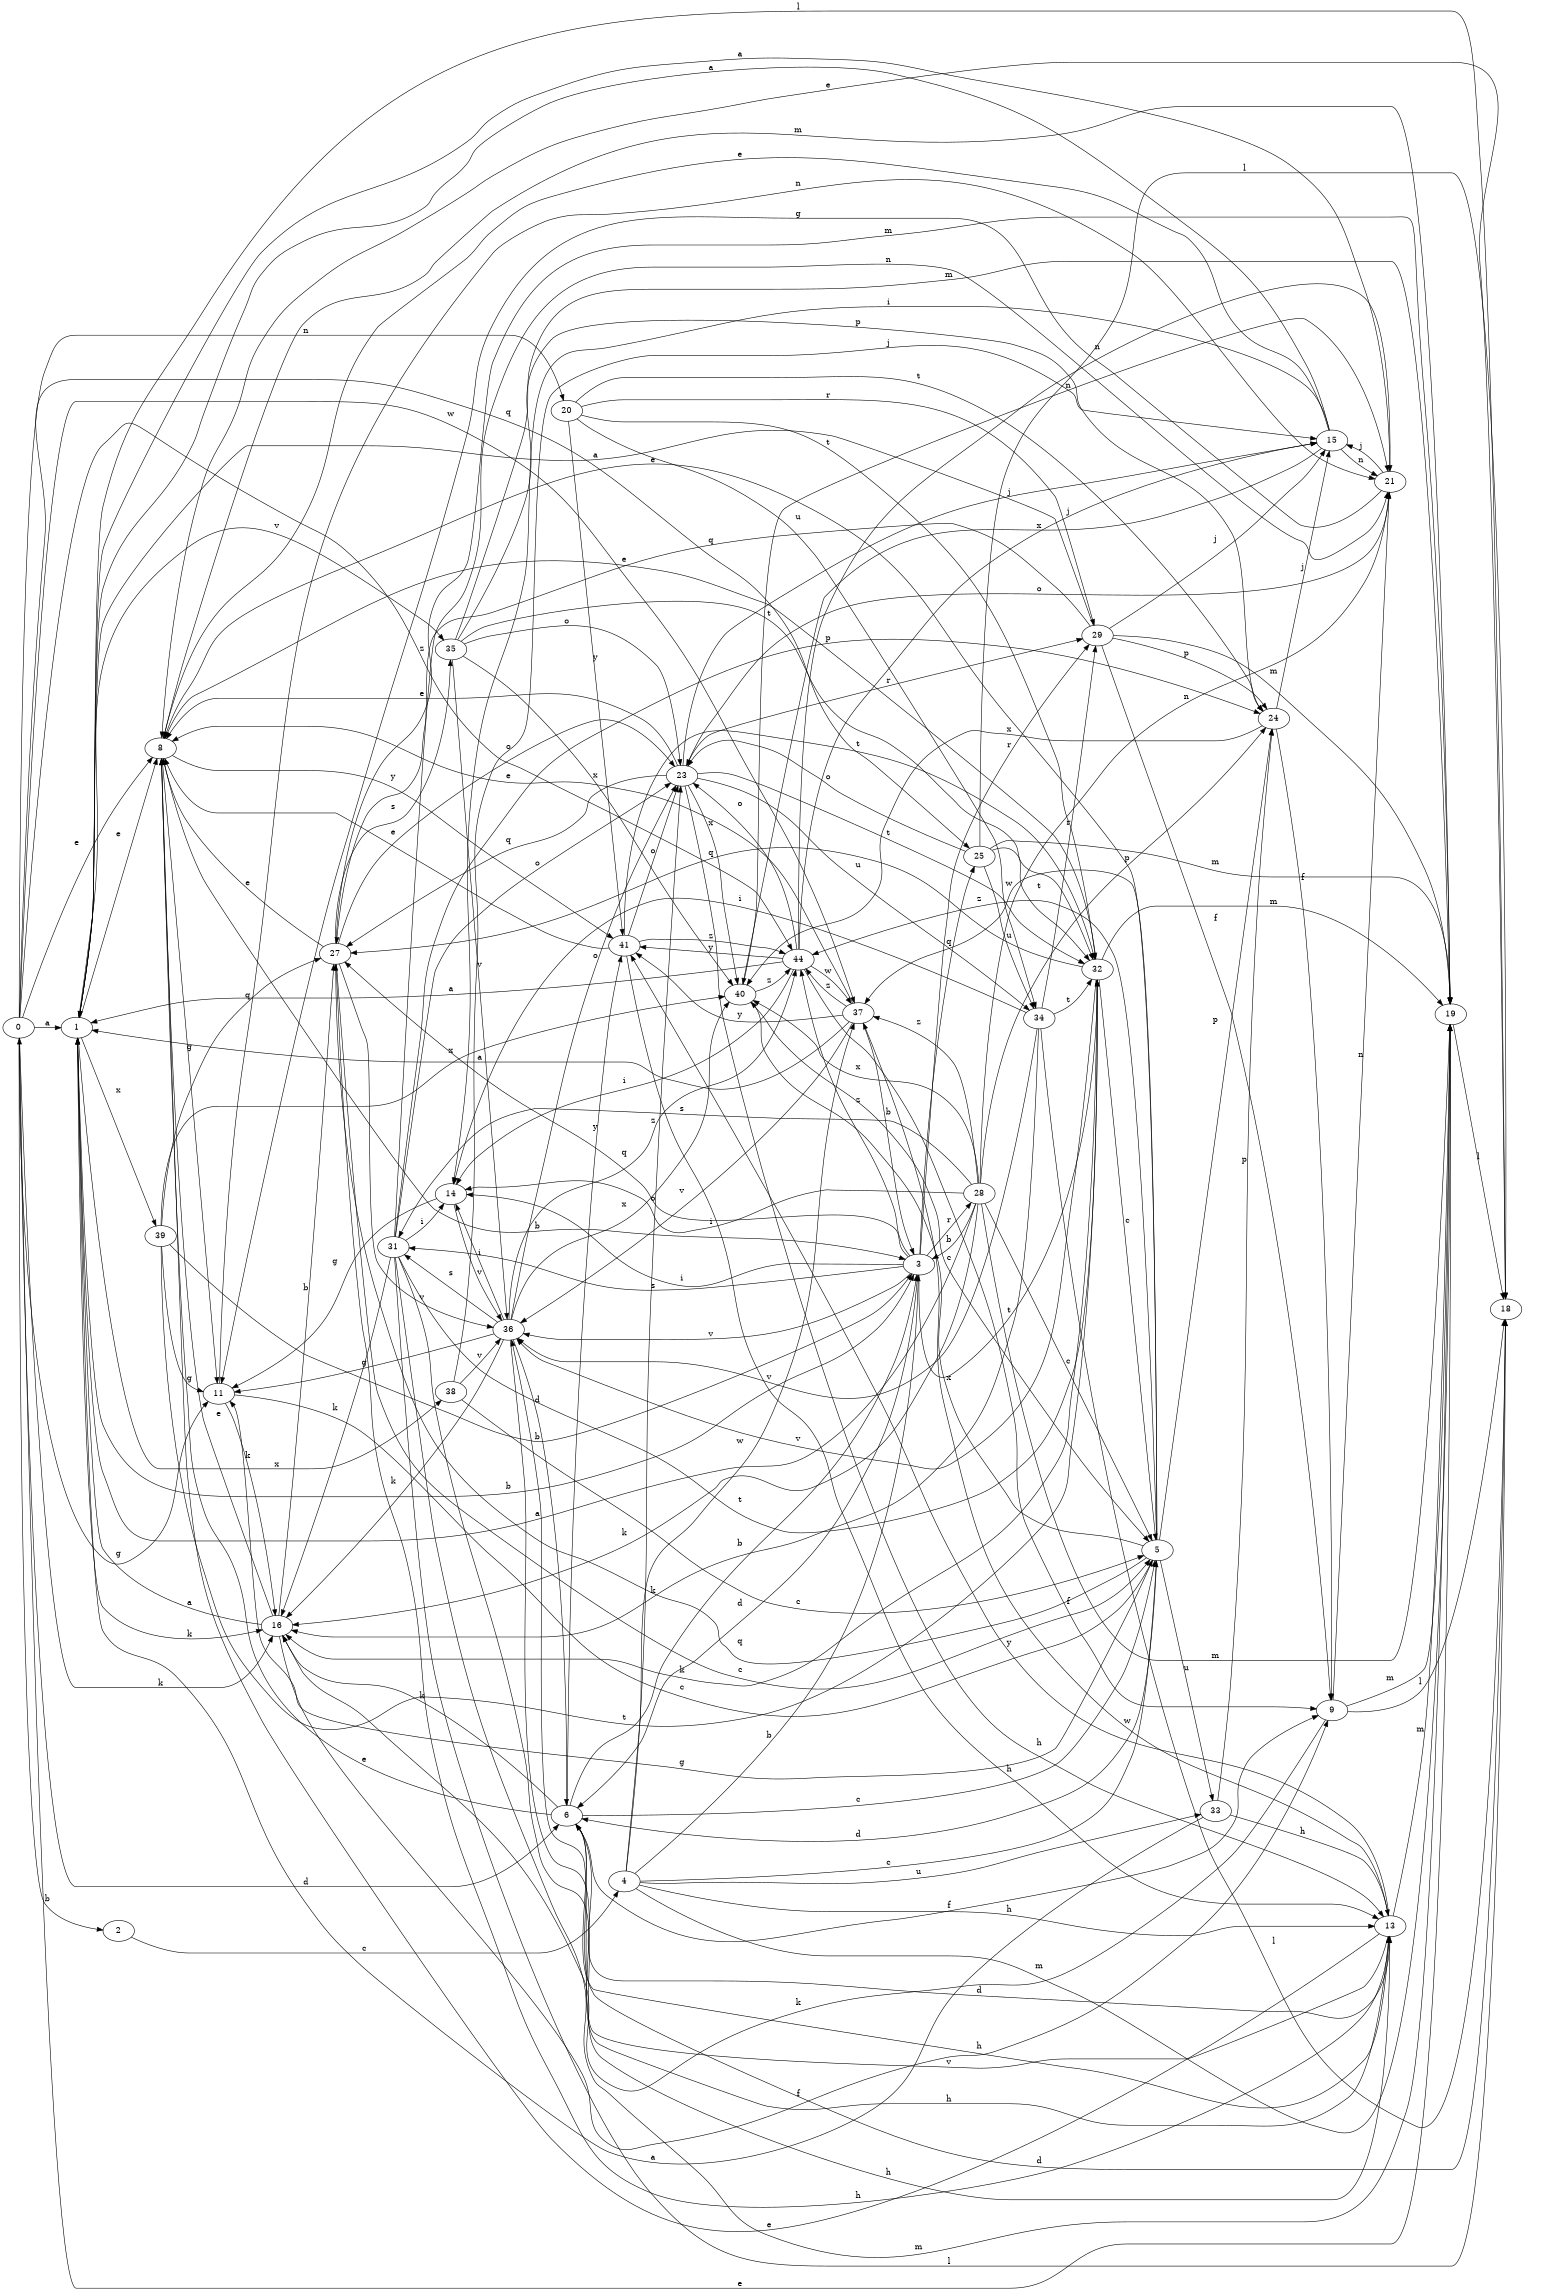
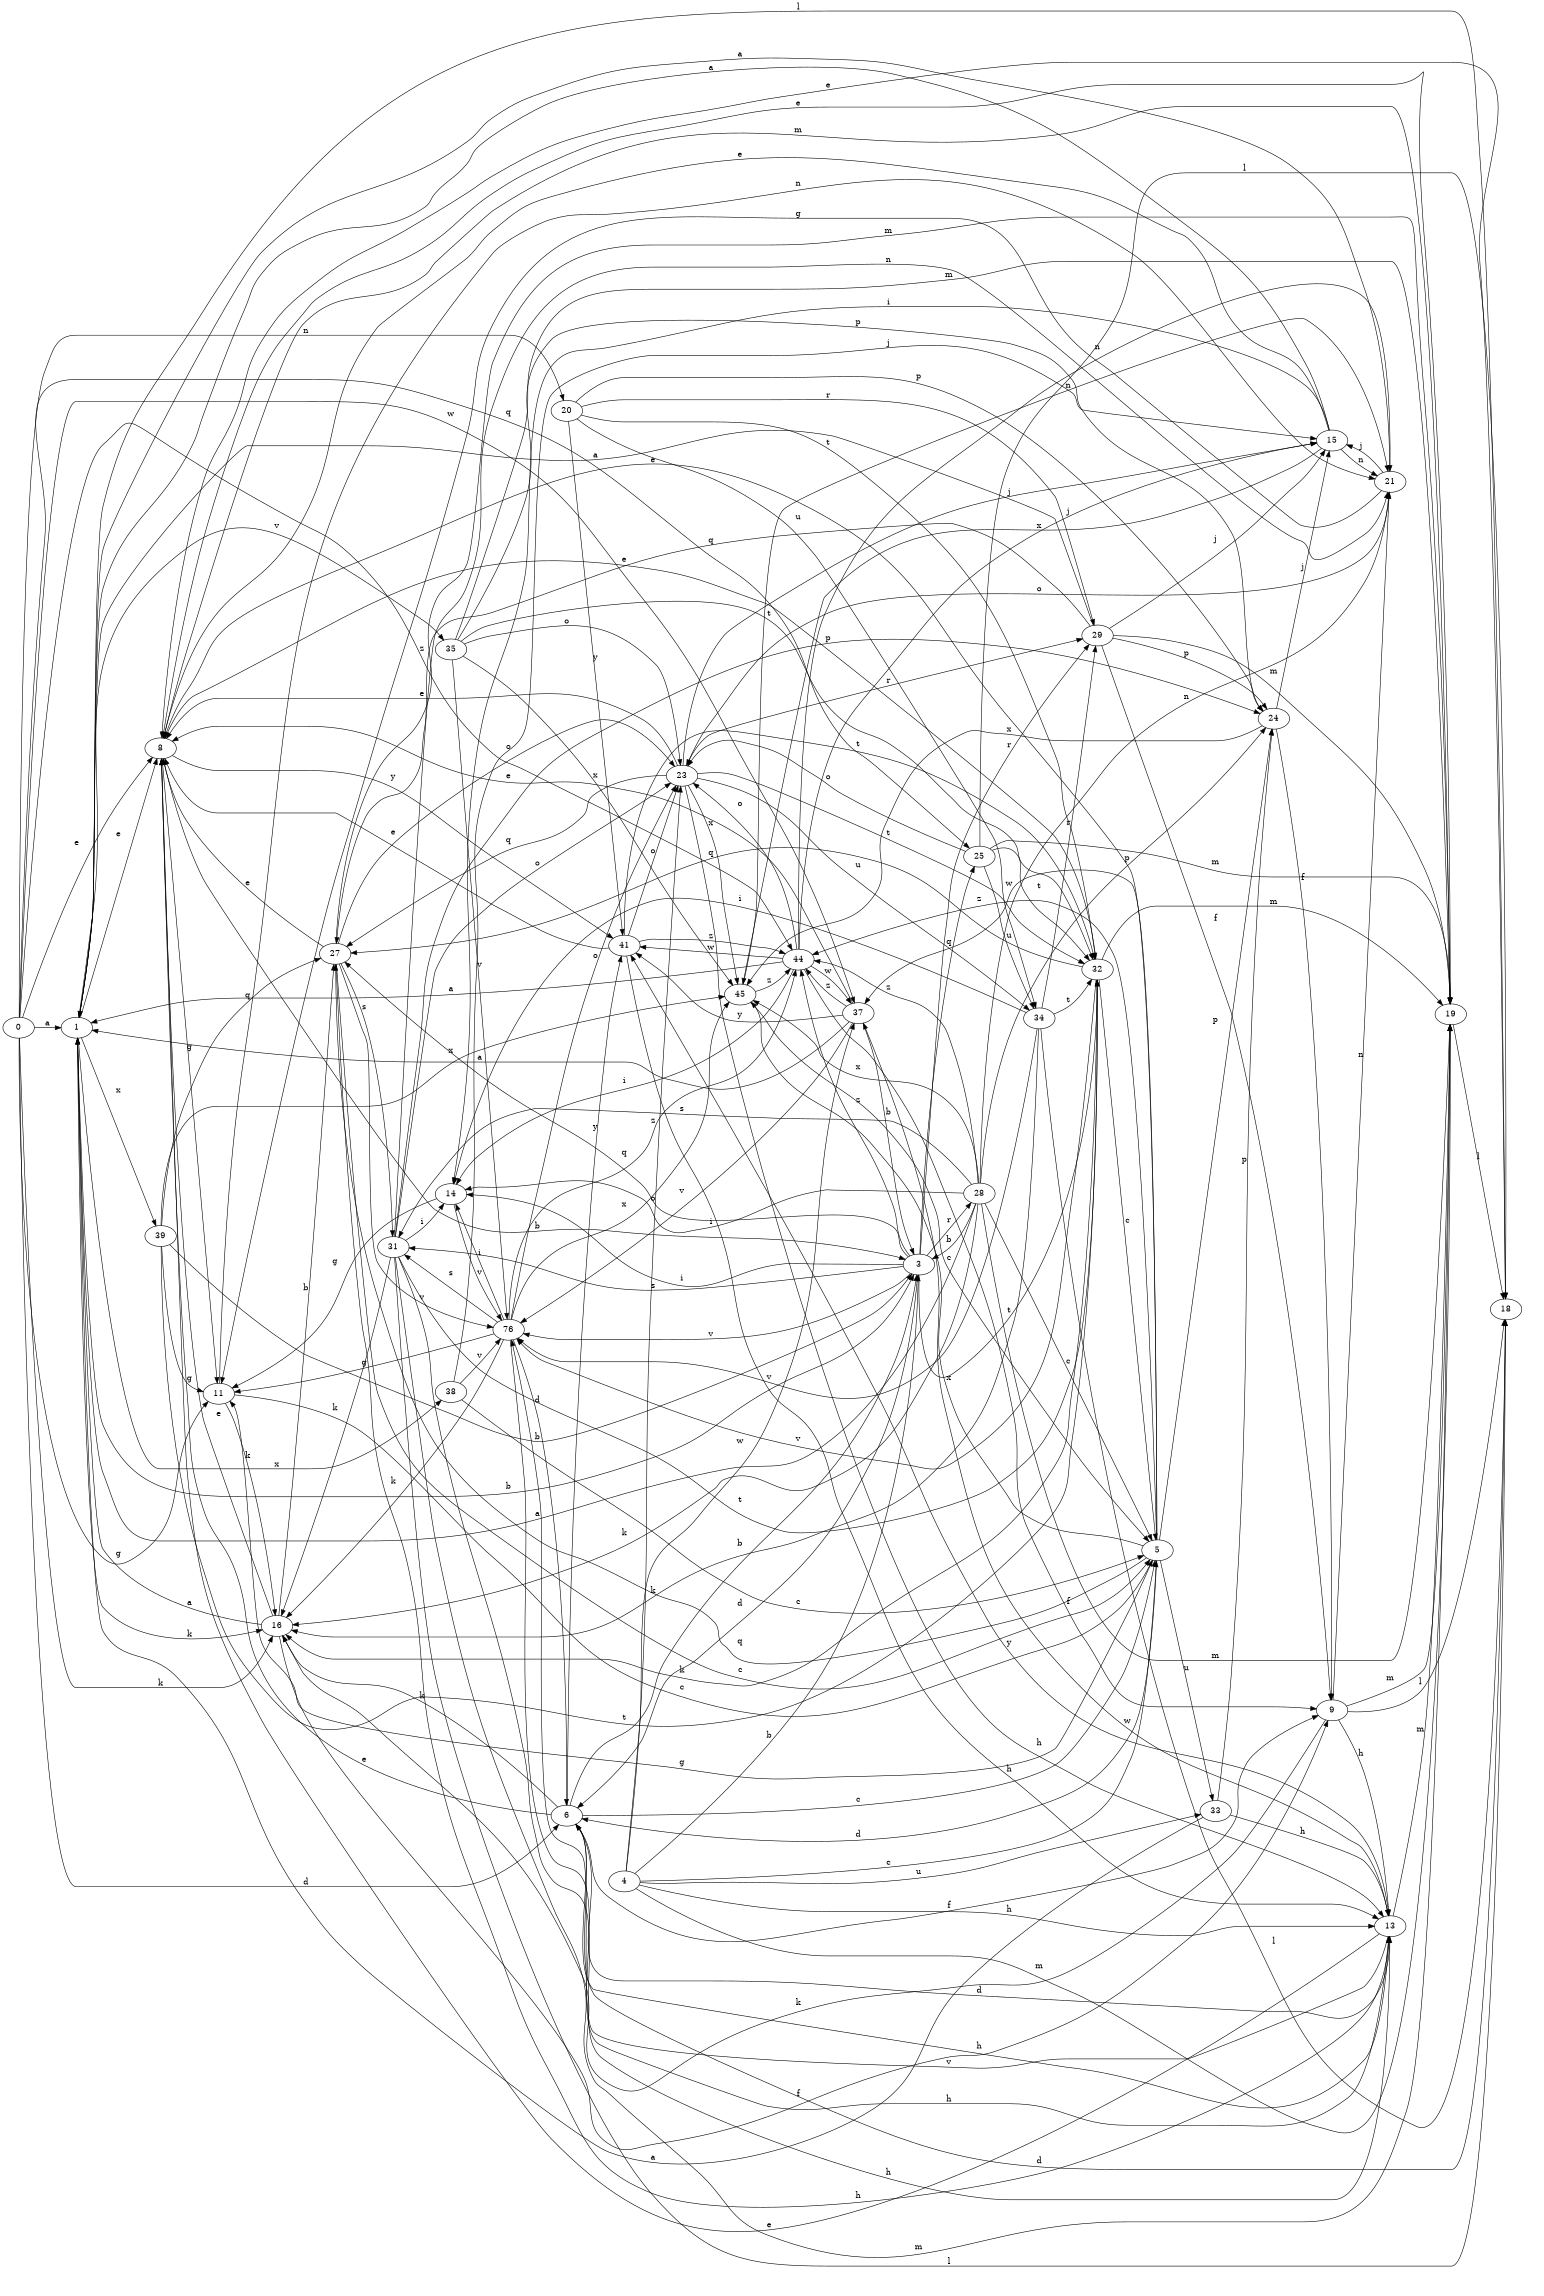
edge "20" -> "24": label "t" -> "p"
edge "27" -> "35": now "27" -> "31"
edge "44" -> "41": label "y" -> "w"
node "40": label "40" -> "45"
edge "28" -> "37": now "28" -> "44"
node "36": label "36" -> "76"
edge "9" -> "13": added, label "h"
node "2": removed
edge "19" -> "0": now "19" -> "8"
